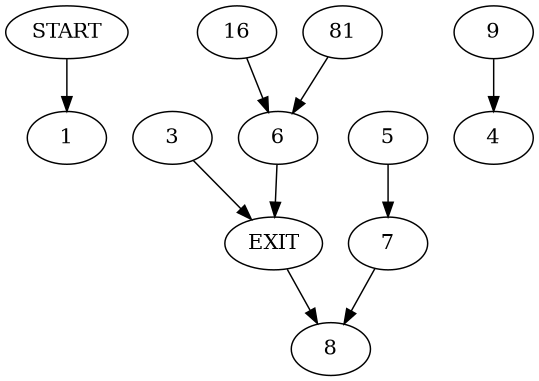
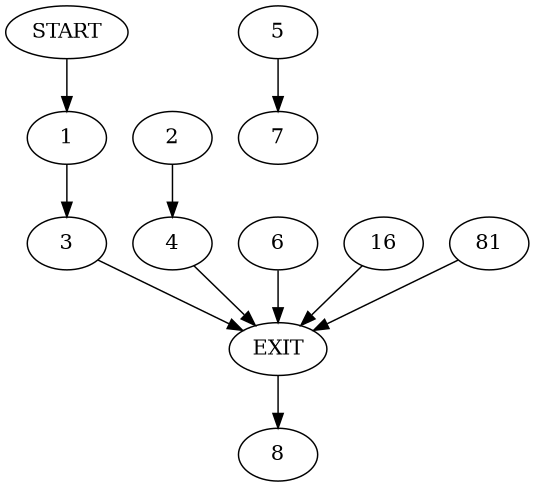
node "9": label "9" -> "2"
edge "16" -> "6": now "16" -> "EXIT"
edge "81" -> "6": now "81" -> "EXIT"
edge "1" -> "3": added
edge "4" -> "EXIT": added
edge "7" -> "8": removed
